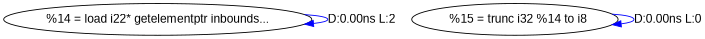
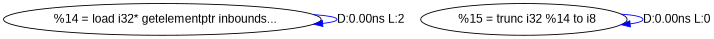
node "%14 = load i22* getelementptr inbounds...": label "%14 = load i22* getelementptr inbounds..." -> "%14 = load i32* getelementptr inbounds..."
